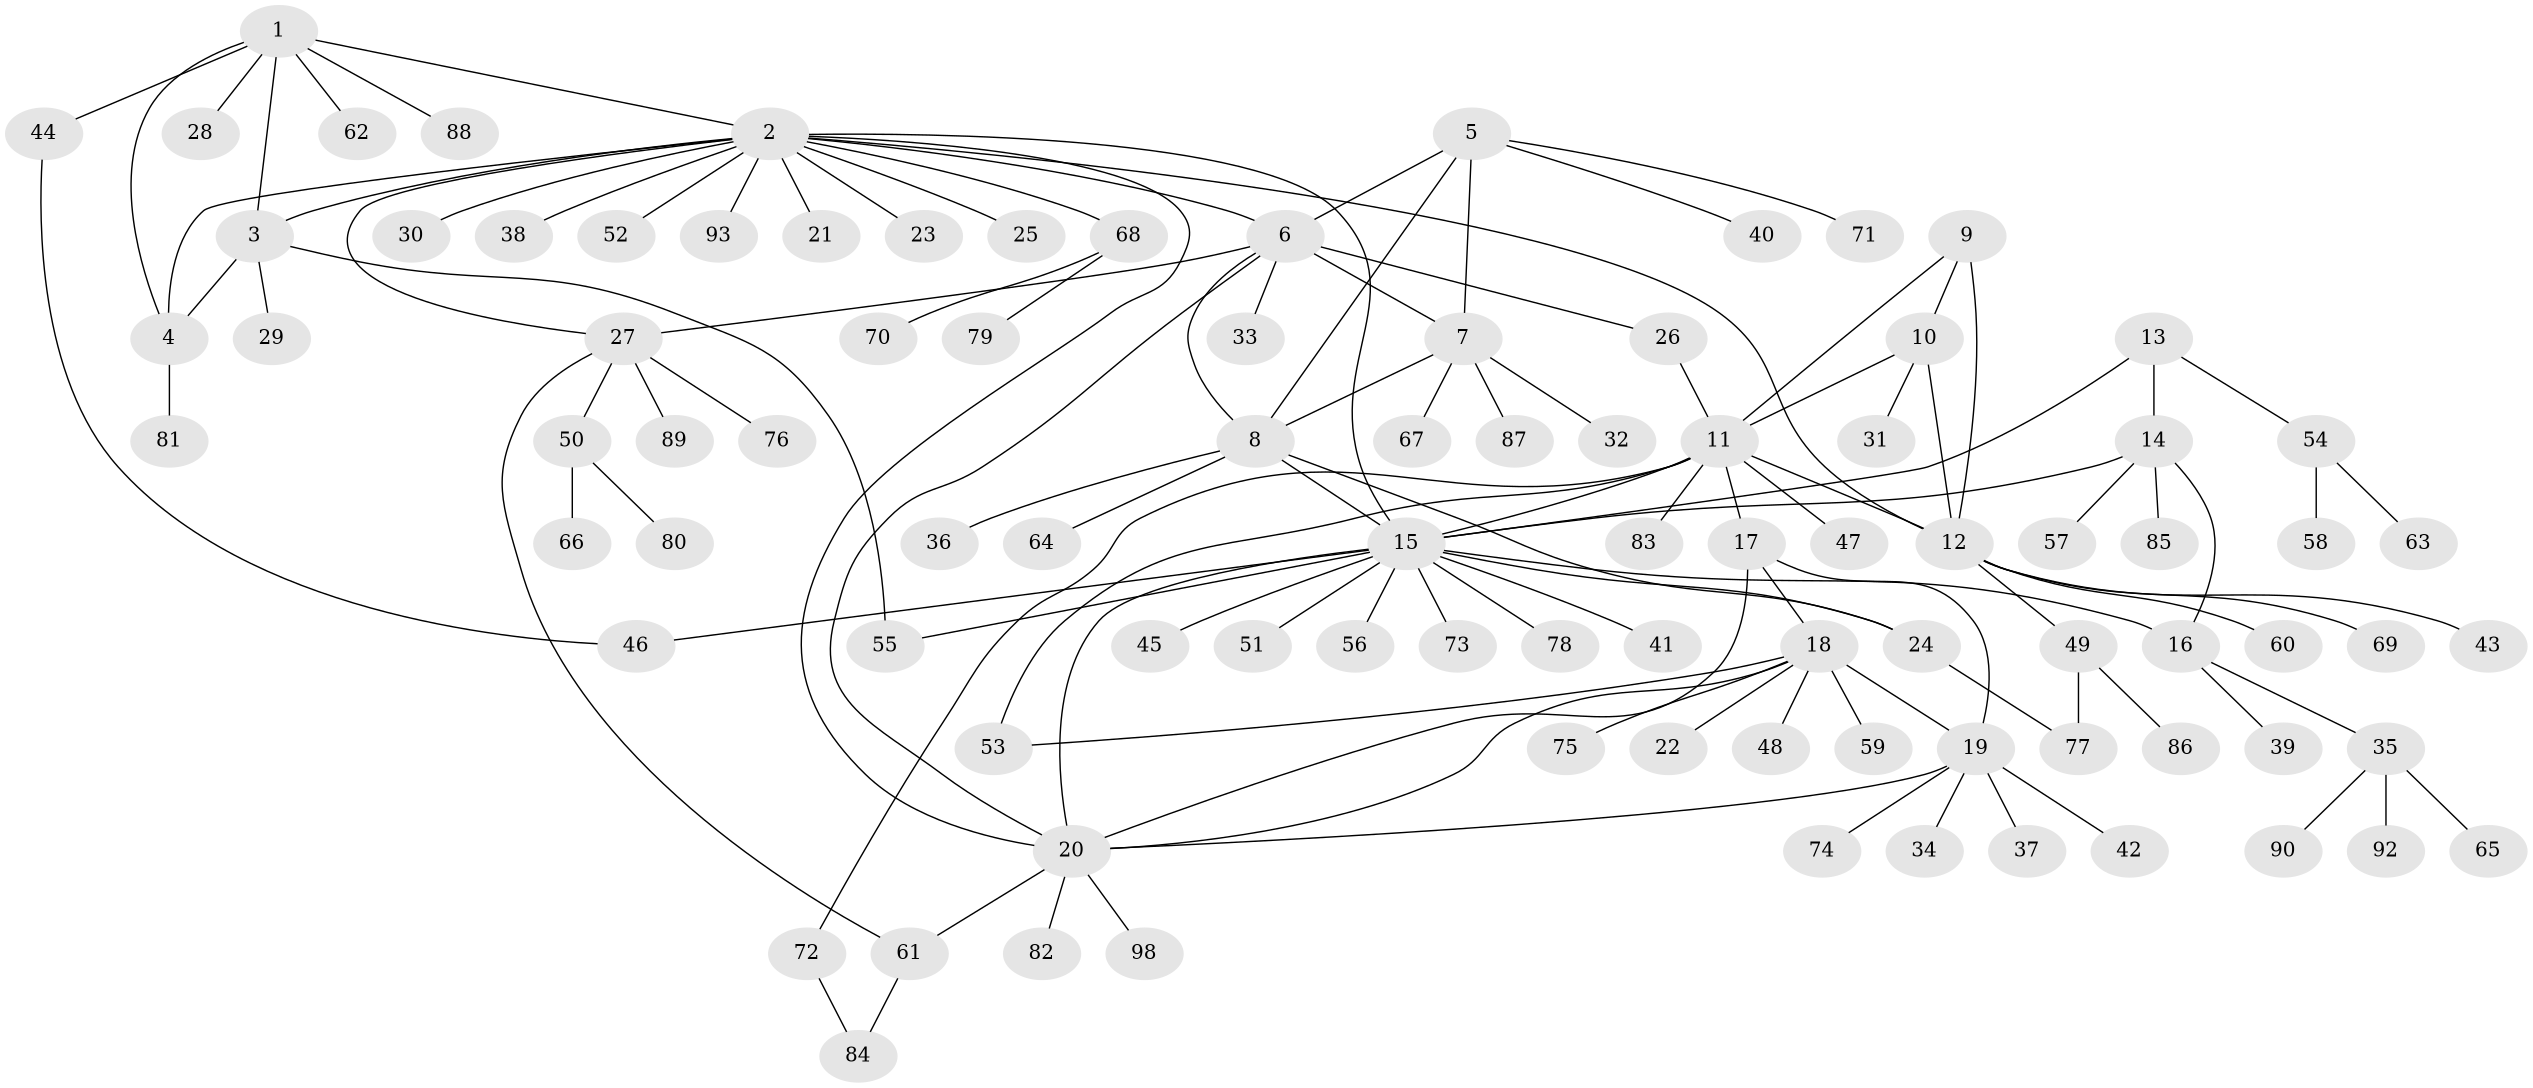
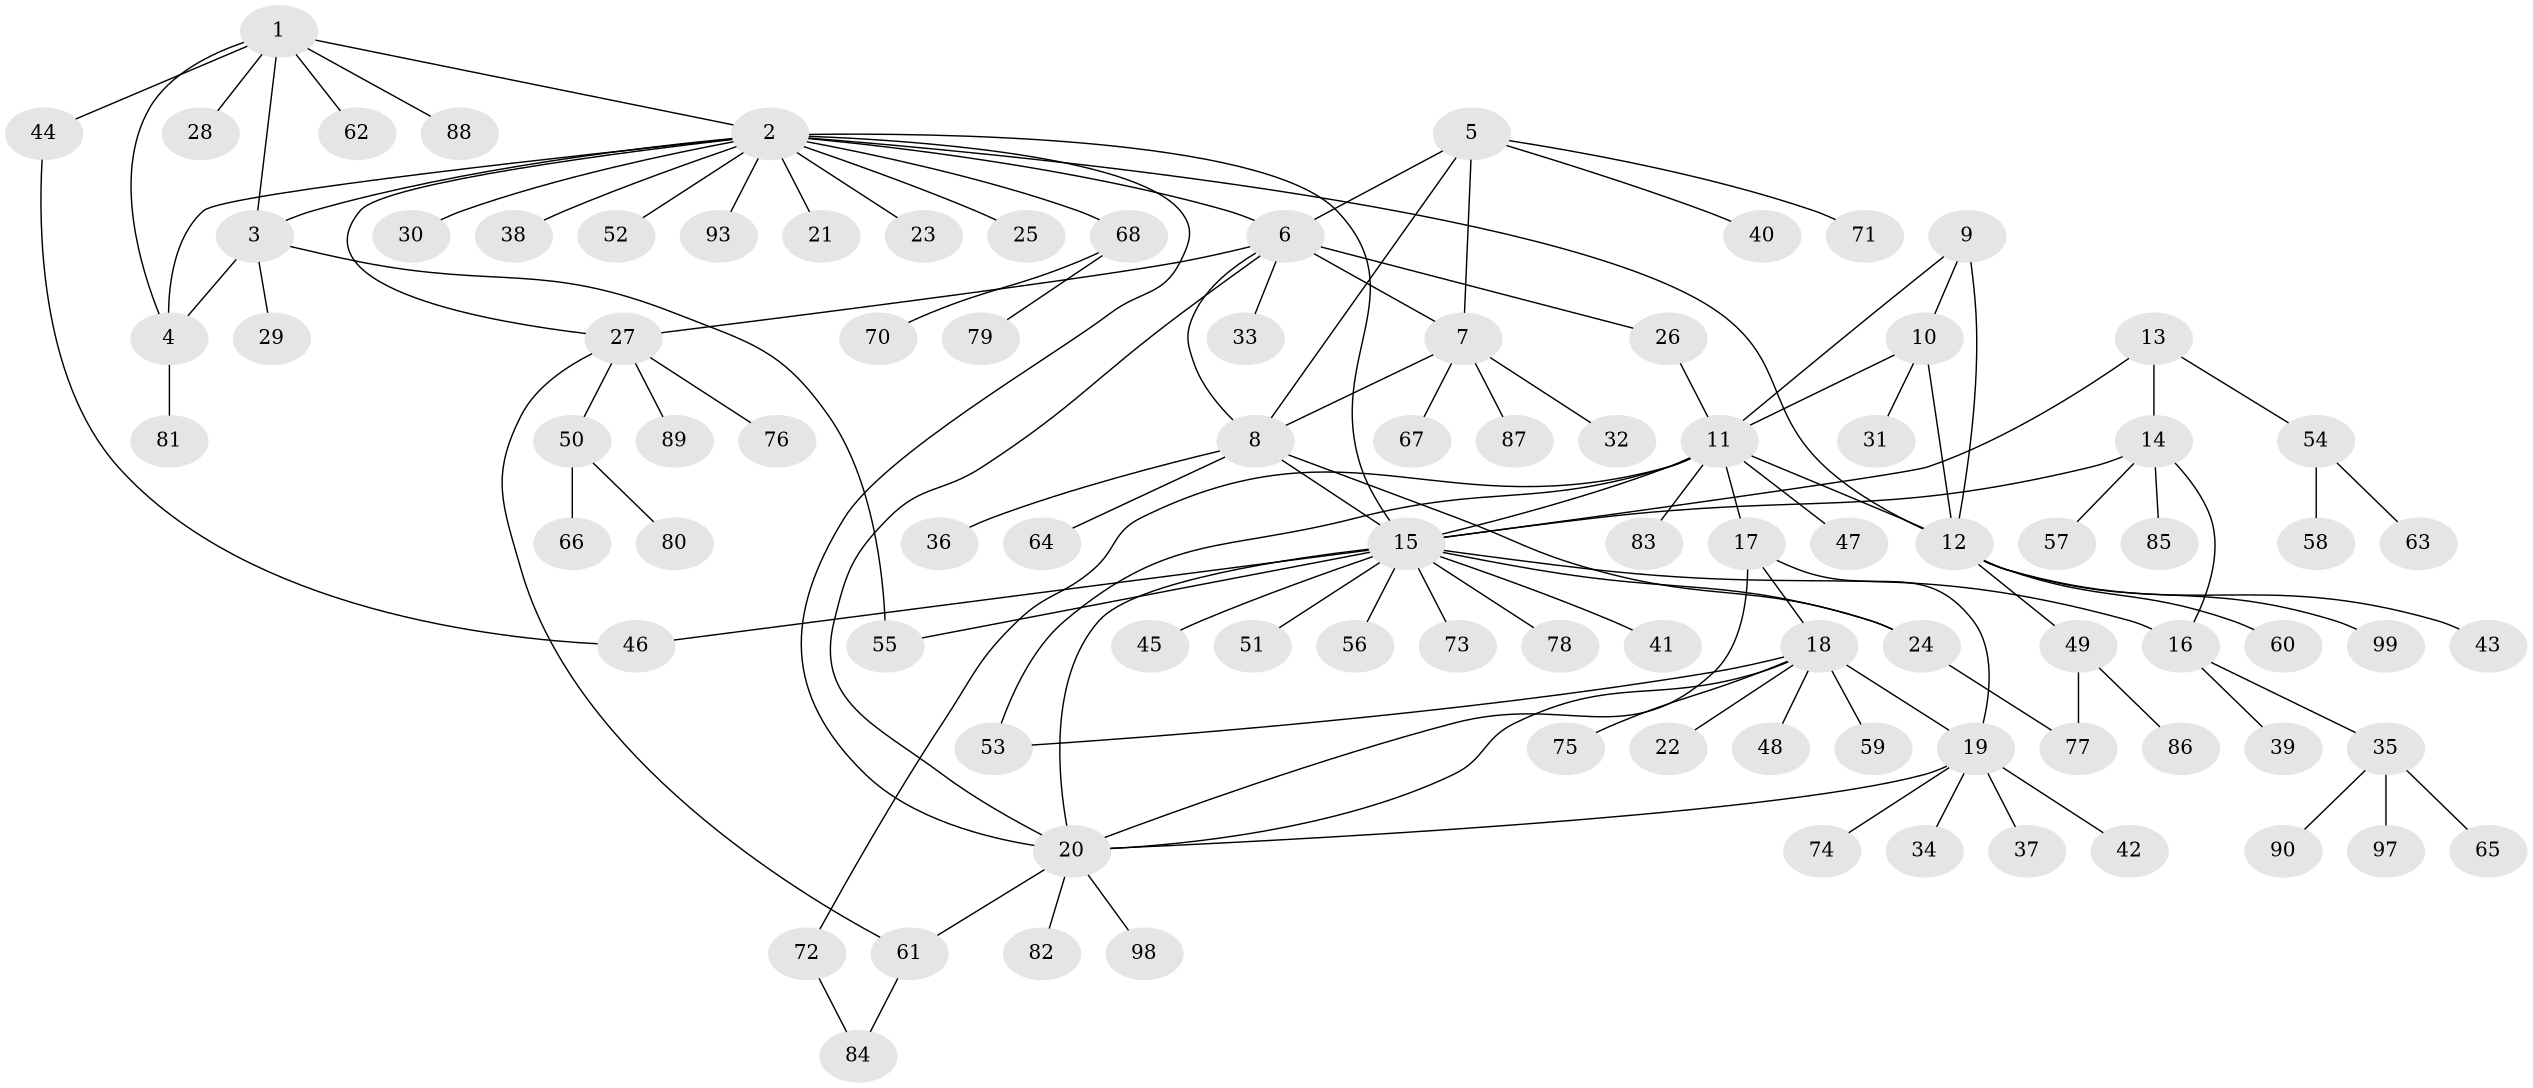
node "69": label "69" -> "99"
node "92": label "92" -> "97"
